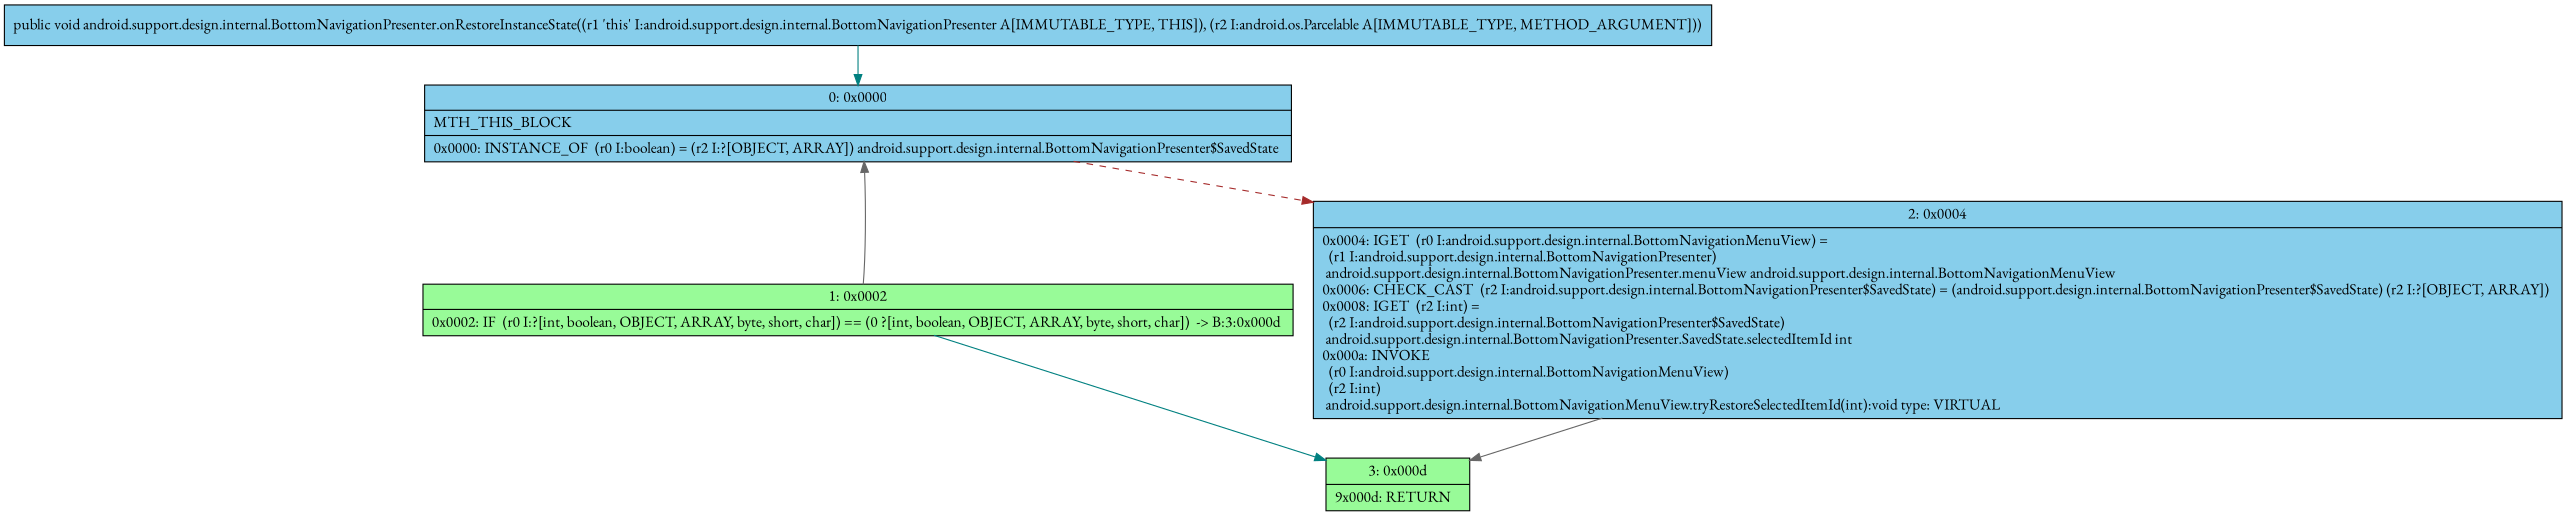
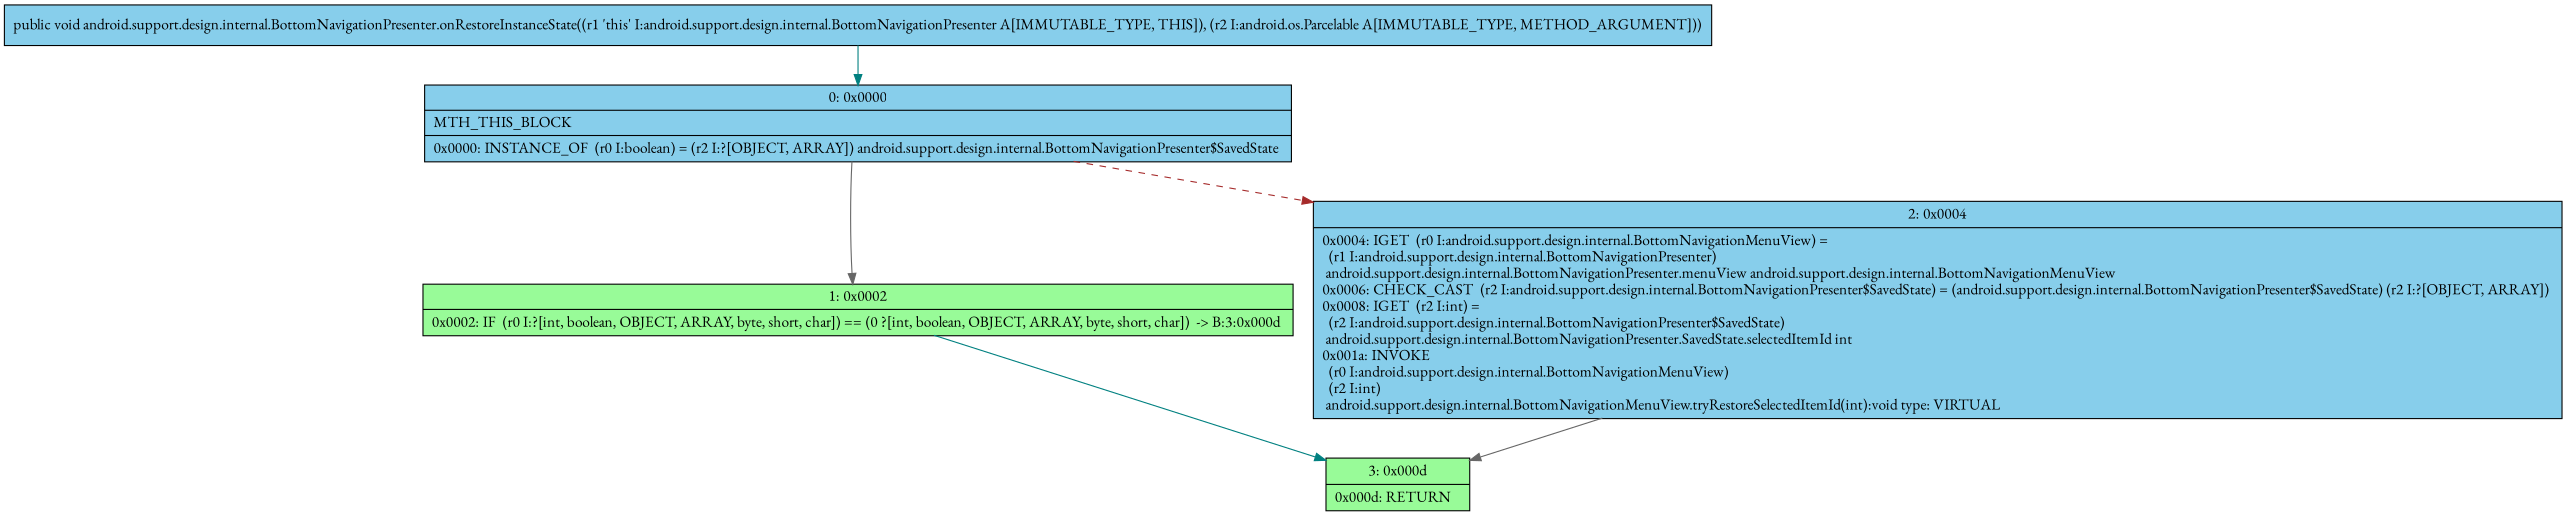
edge "1: 0x0002" -> "0: 0x0000": reversed
node "2: 0x0004": text "0x000a: INVOKE" -> "0x001a: INVOKE"
node "3: 0x000d": text "9x000d: RETURN" -> "0x000d: RETURN"
